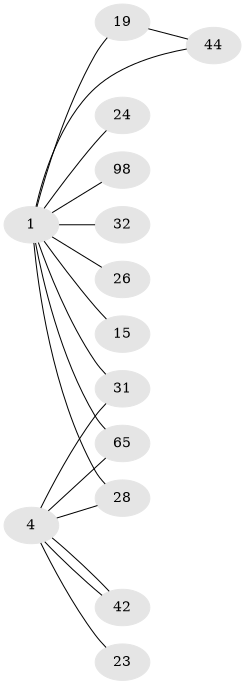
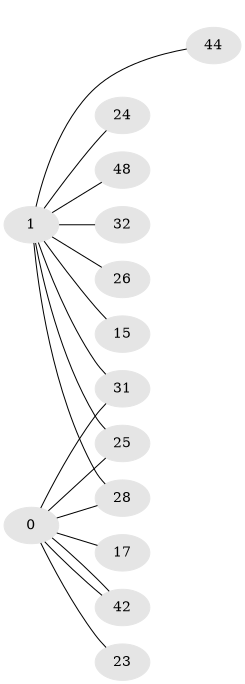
node "19": removed
node "98": label "98" -> "48"
node "65": label "65" -> "25"
node "4": label "4" -> "0"
node "17": added
